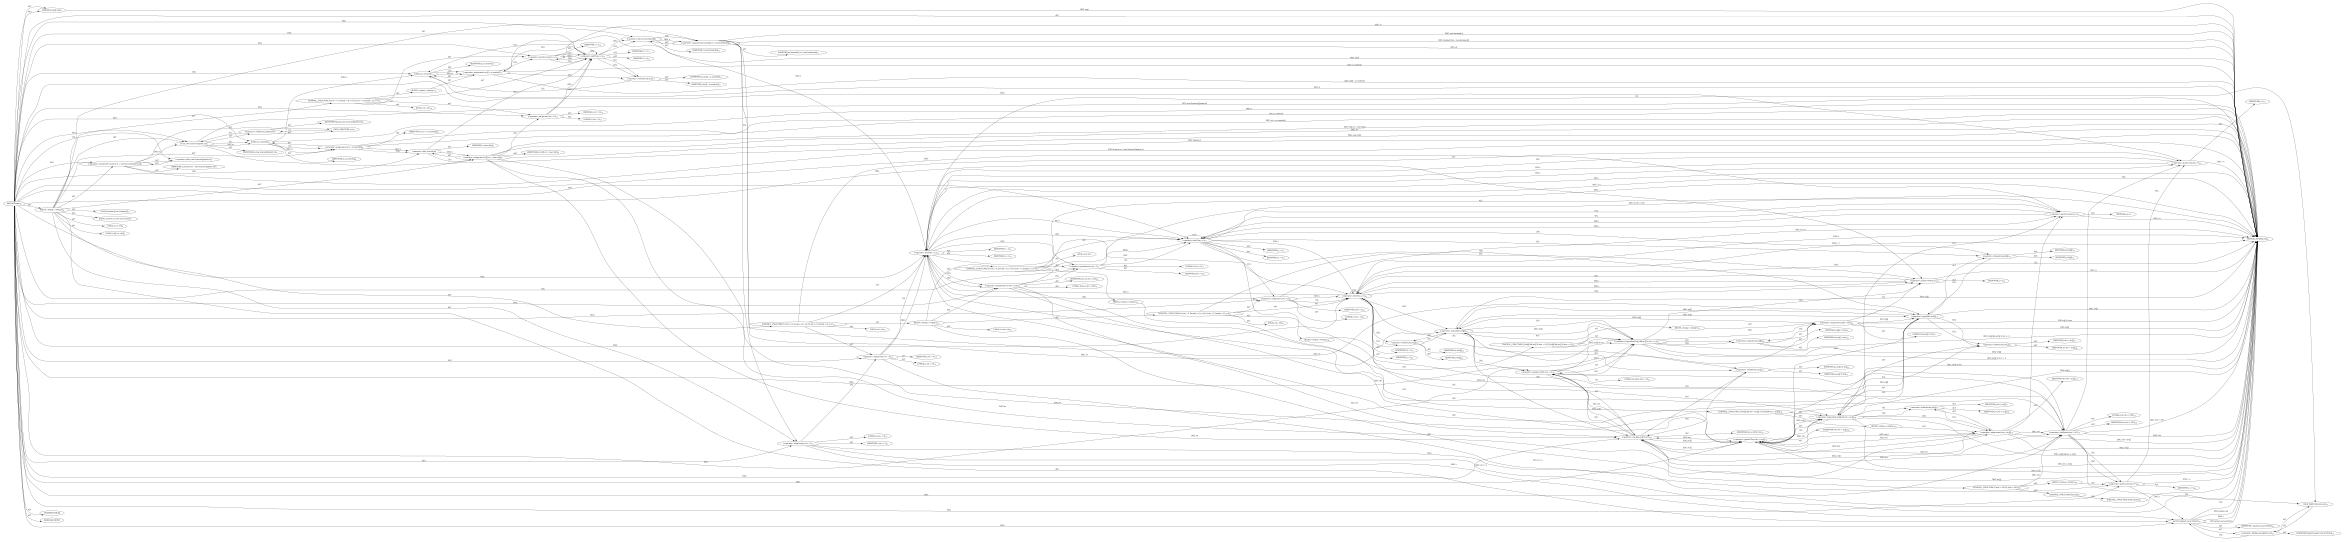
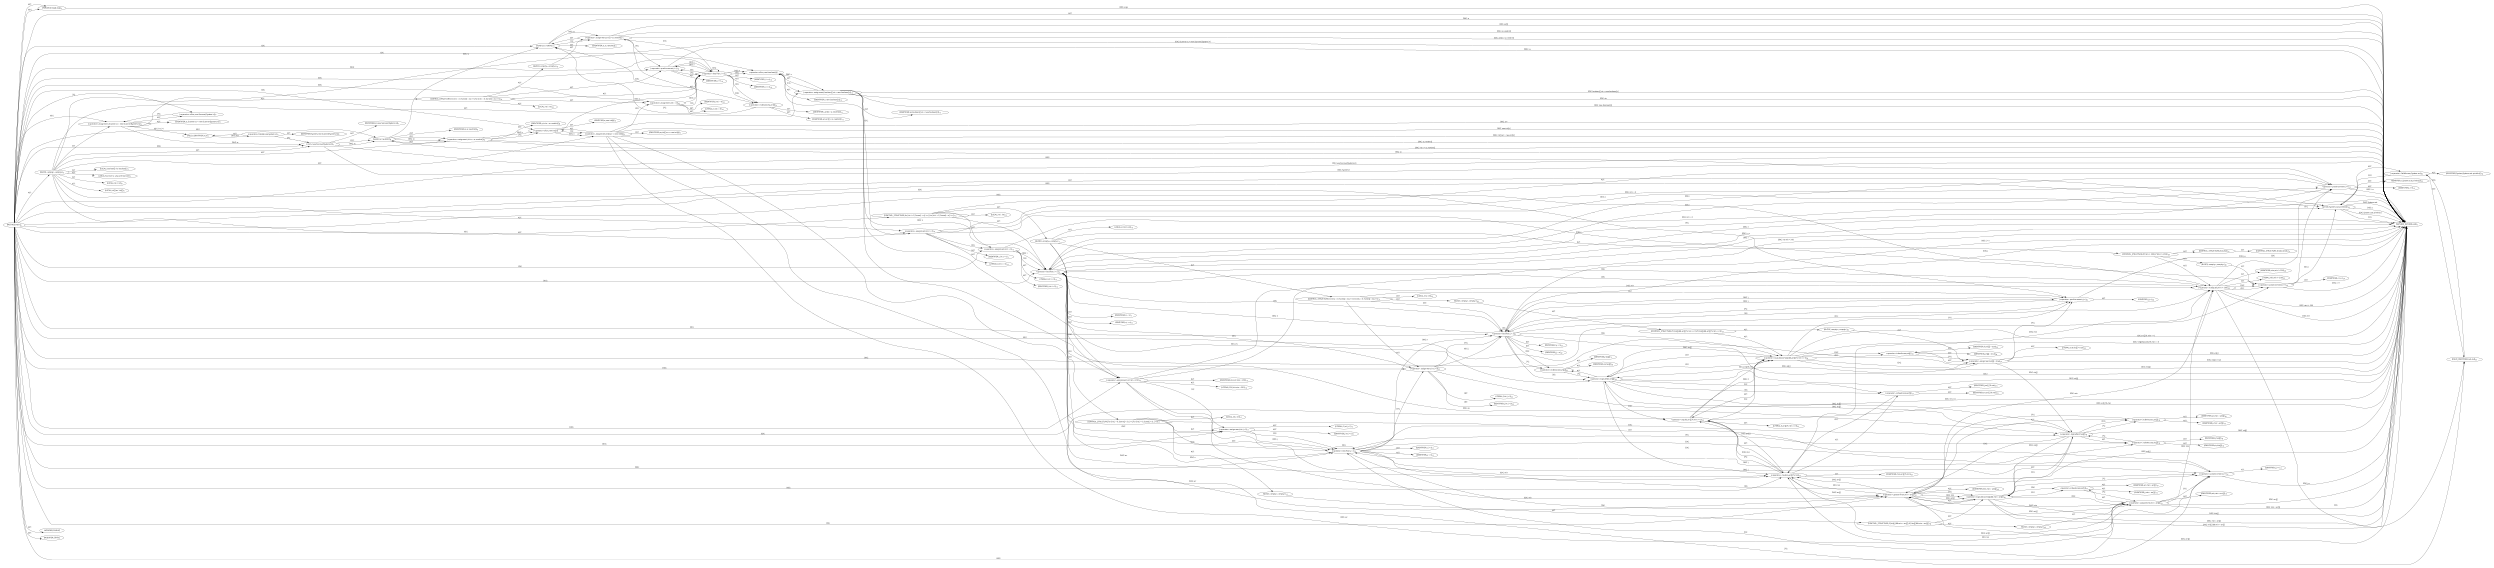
edge "(<operator>.assignment,Scanner sc = new Scanner(System.in))" -> "(FIELD_IDENTIFIER,in,in)": label "CFG: " -> "DDG: int j = 0"
edge "(FIELD_IDENTIFIER,in,in)" -> "(<operator>.fieldAccess,System.in)": label "CFG: " -> "DDG: min"
edge "(<init>,new Scanner(System.in))" -> "(<operator>.fieldAccess,System.in)": removed, label "AST:"
edge "(CONTROL_STRUCTURE,if (min != 200),if (min != 200))" -> "(<operator>.notEquals,min != 200)": label "DDG: min" -> "AST: "
